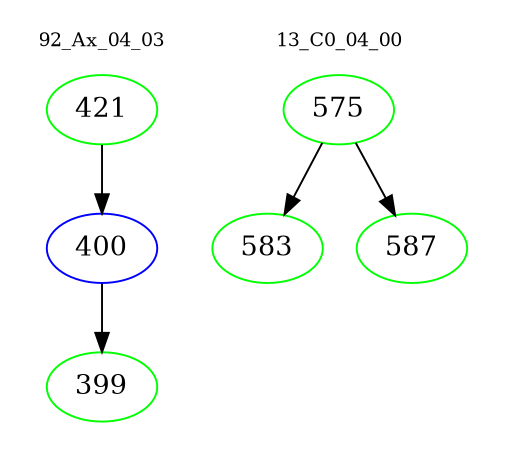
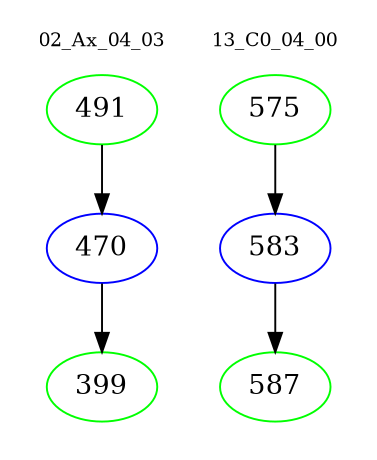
cluster "92_Ax_04_03": label "92_Ax_04_03" -> "02_Ax_04_03"
node "421": label "421" -> "491"
edge "575" -> "587": now "583" -> "587"
node "400": label "400" -> "470"
node "583": color green -> blue
